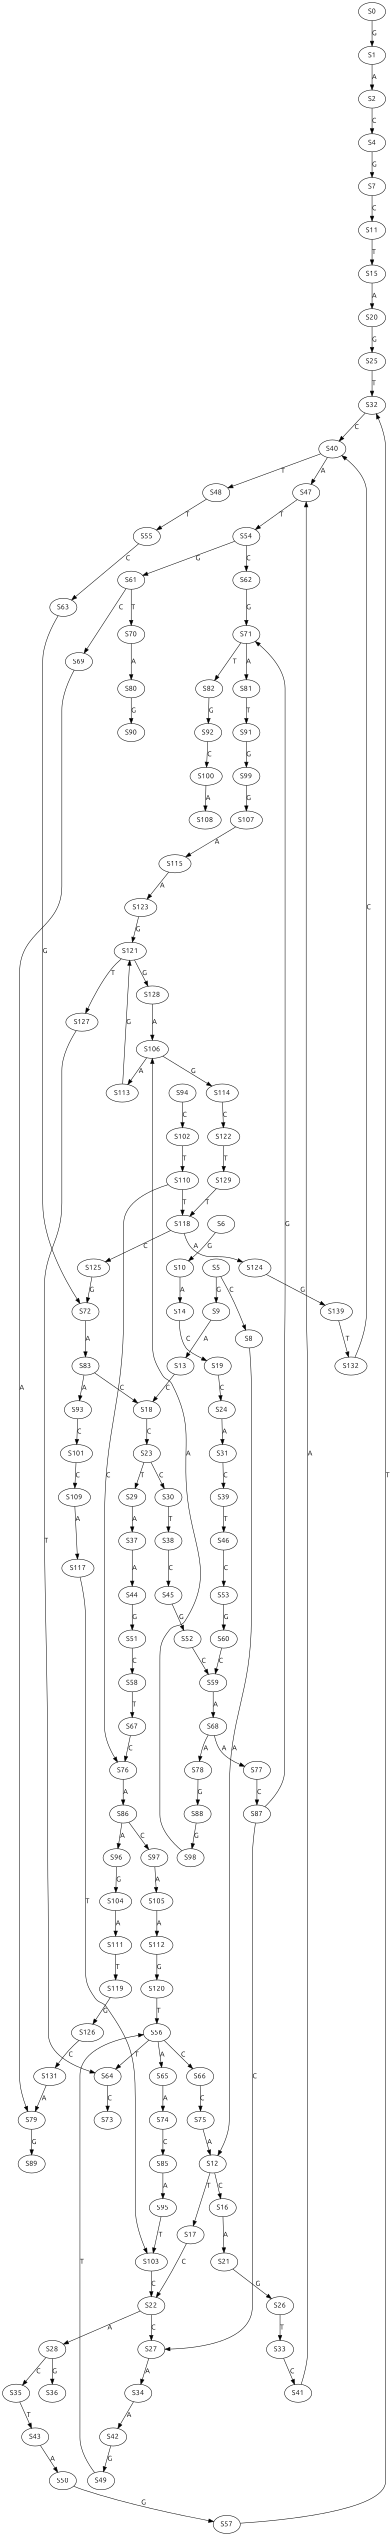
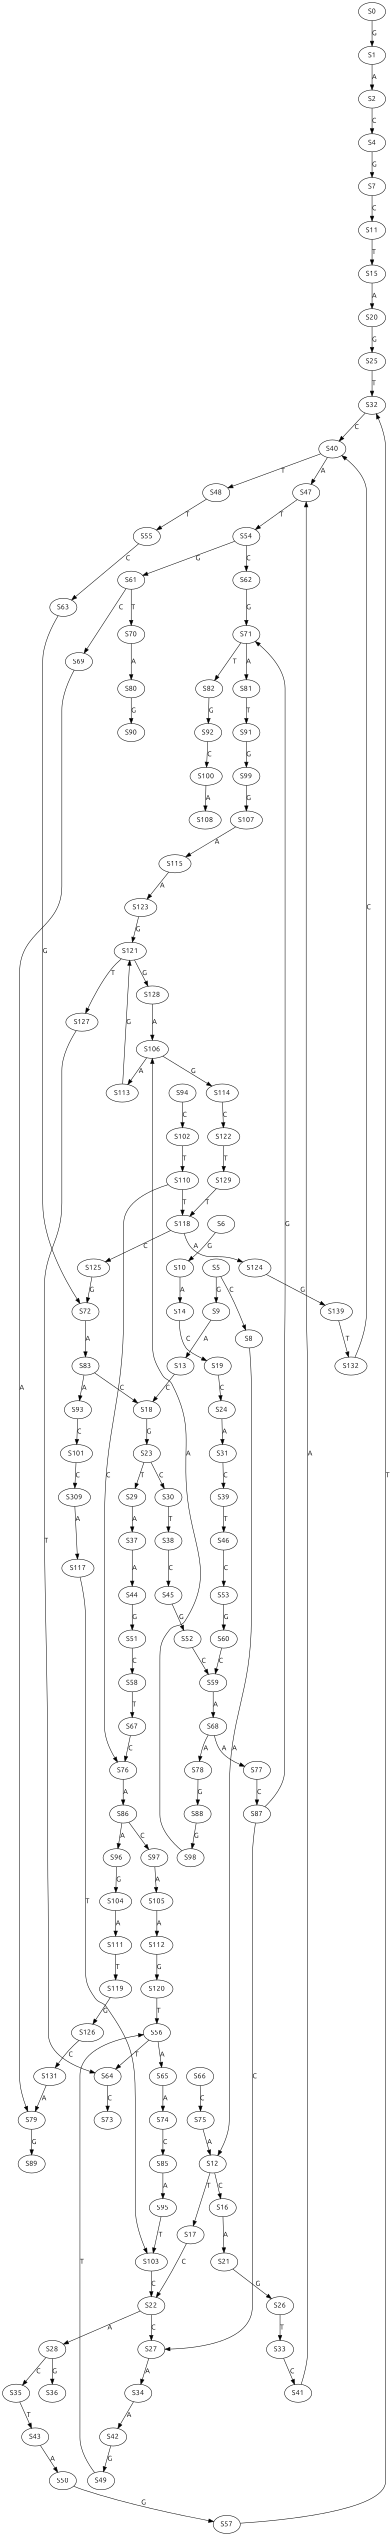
edge "S18" -> "S23": label "C" -> "G"
node "S109": label "S109" -> "S309"
edge "S56" -> "S66": removed, label "C"
